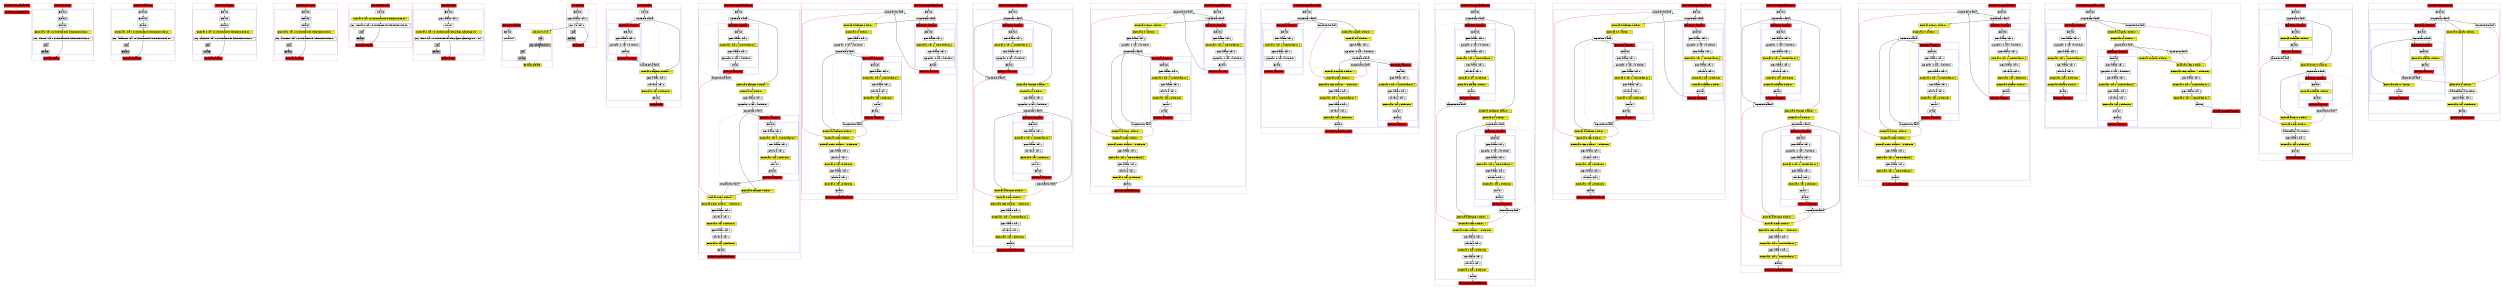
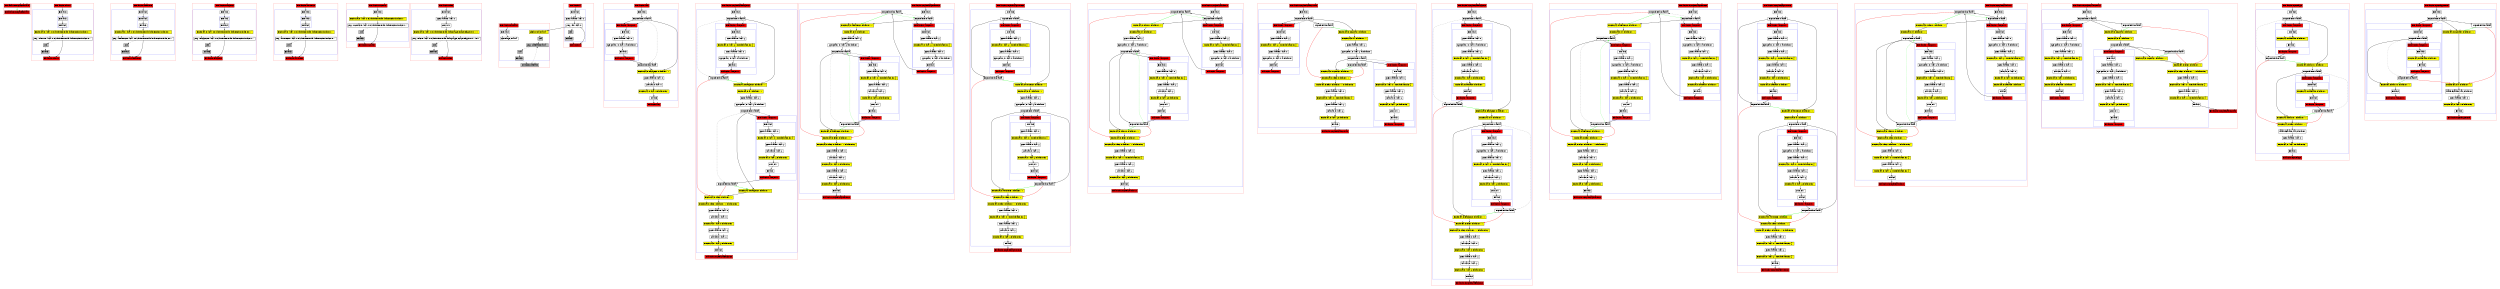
node "Const: Null(null)": label "Const: Null(null)" -> "CapturedType: Null(null)"
node "Exit function materialize": fillcolor yellow -> gray
